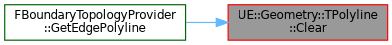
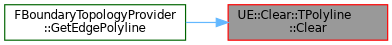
node "UE::Geometry::TPolyline ::Clear": label "UE::Geometry::TPolyline ::Clear" -> "UE::Clear::TPolyline ::Clear"
